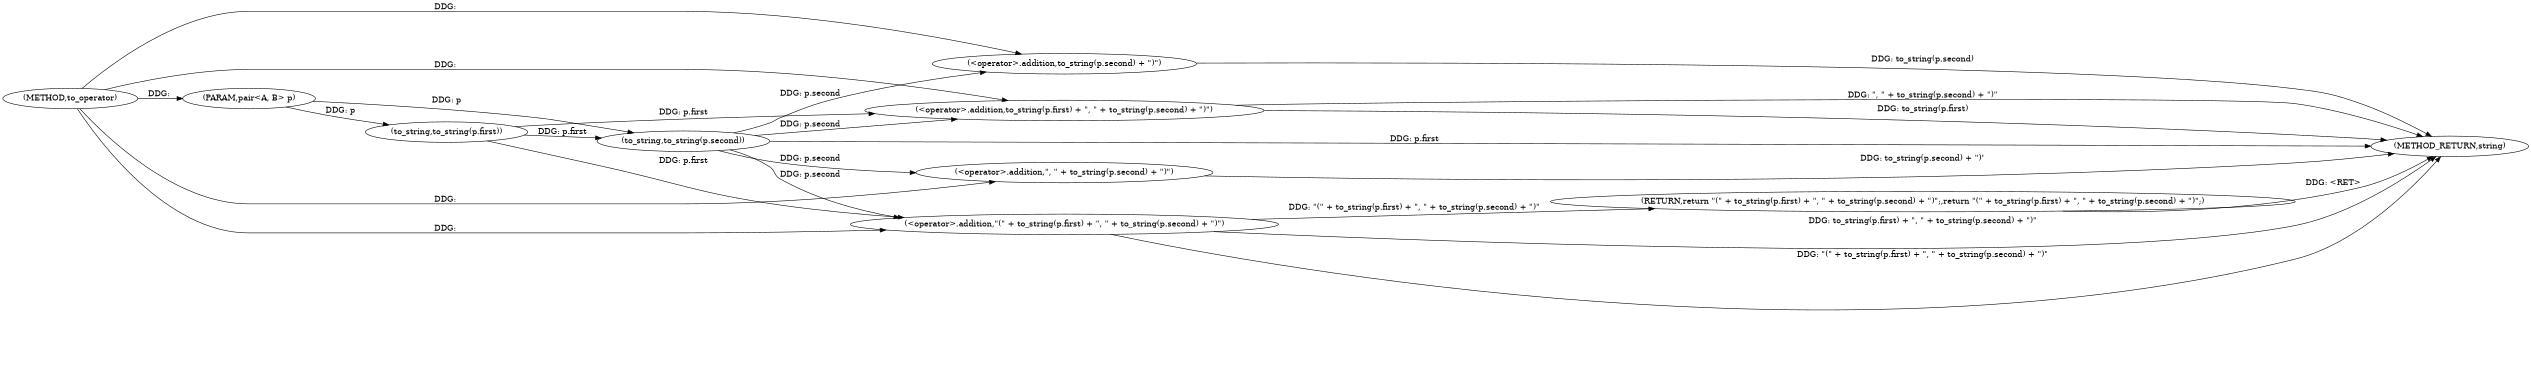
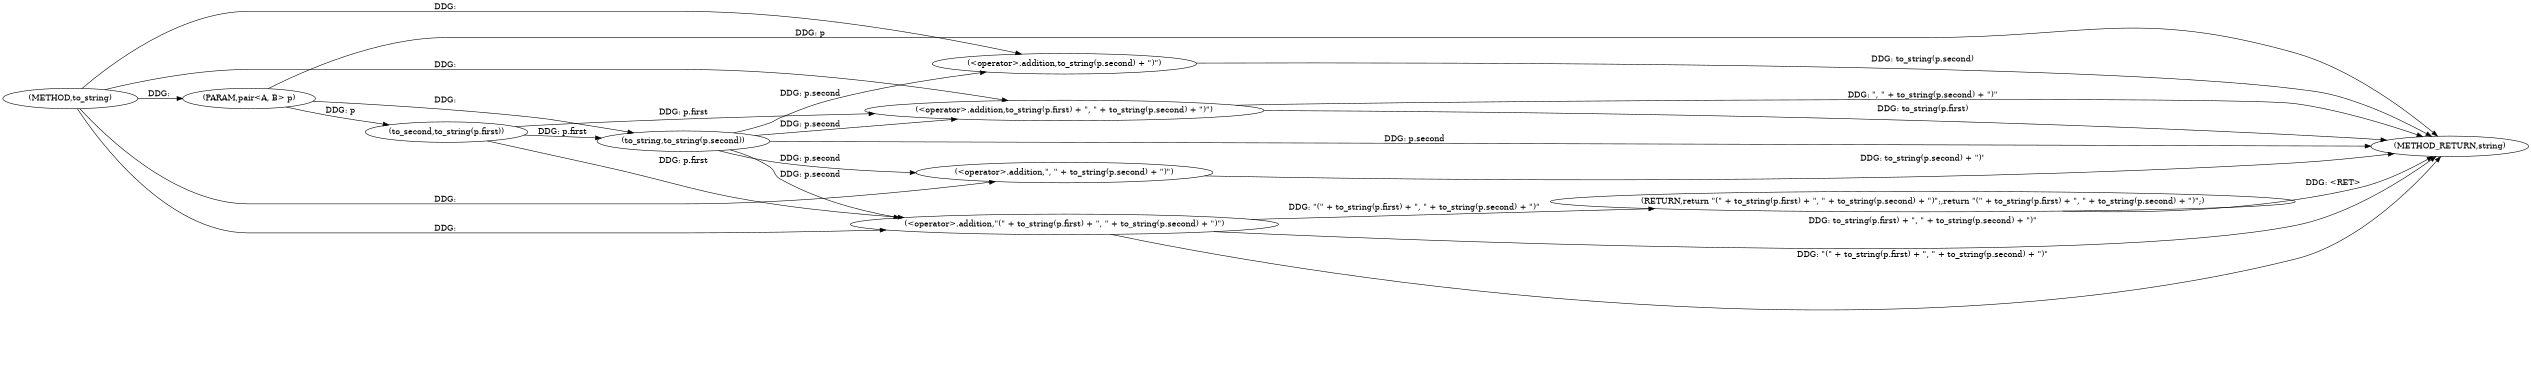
edge "(PARAM,pair<A, B> p)" -> "(METHOD_RETURN,string)": added, label "DDG: p"
node "(METHOD,to_operator)": label "(METHOD,to_operator)" -> "(METHOD,to_string)"
edge "(PARAM,pair<A, B> p)" -> "(to_string,to_string(p.second))": label "DDG: p" -> "DDG: "
node "(to_string,to_string(p.first))": label "(to_string,to_string(p.first))" -> "(to_second,to_string(p.first))"
edge "(to_string,to_string(p.second))" -> "(METHOD_RETURN,string)": label "DDG: p.first" -> "DDG: p.second"
